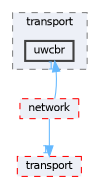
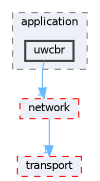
cluster "transport": label "transport" -> "application"
edge "network" -> "uwcbr": reversed
